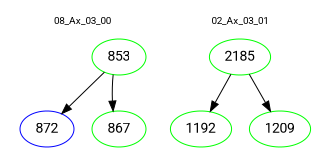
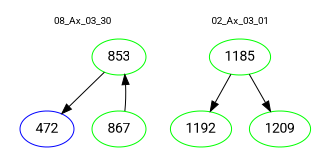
cluster "08_Ax_03_00": label "08_Ax_03_00" -> "08_Ax_03_30"
node "2185": label "2185" -> "1185"
edge "853" -> "867": reversed
node "872": label "872" -> "472"
